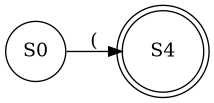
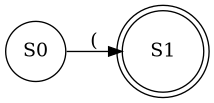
node "S4": label "S4" -> "S1"
